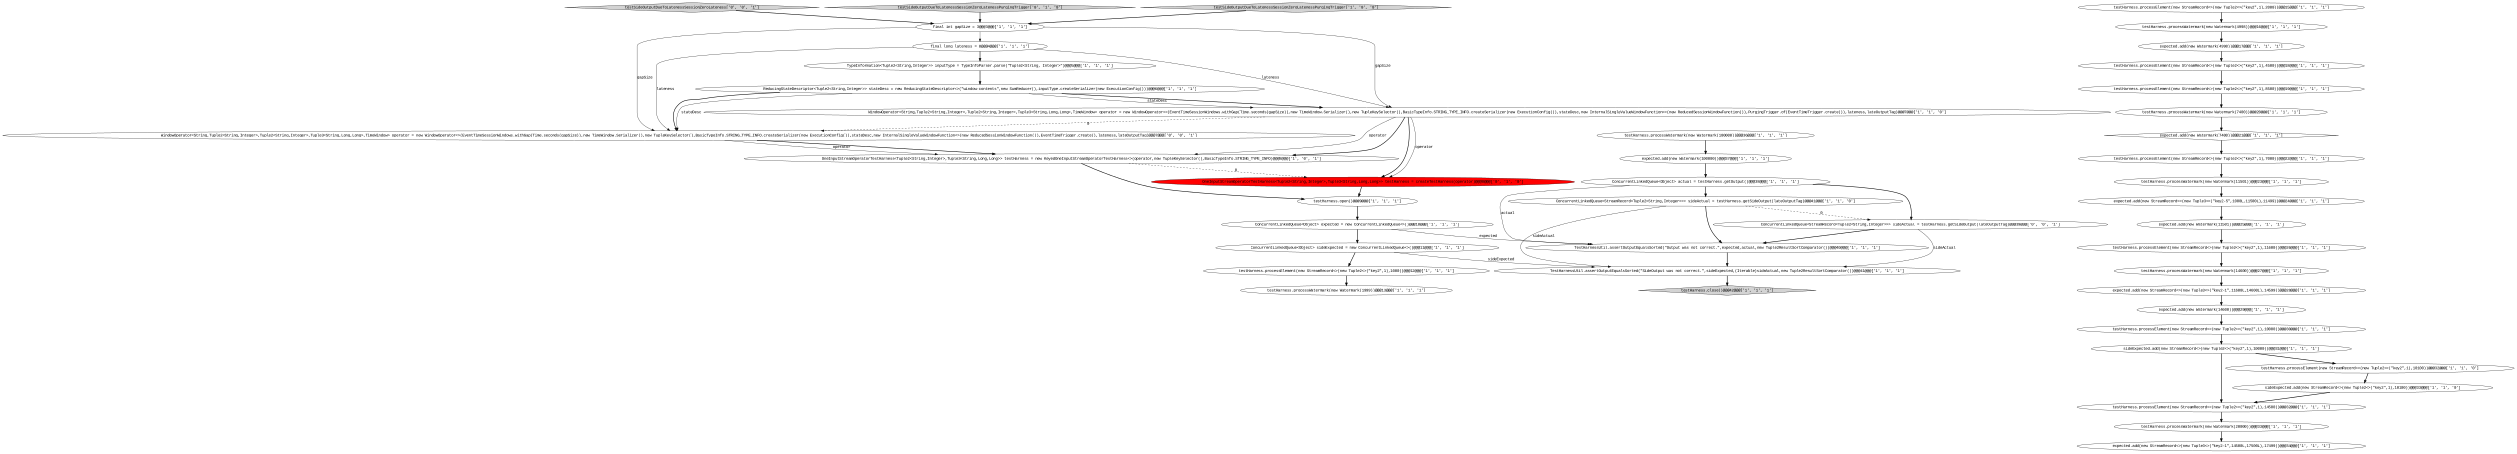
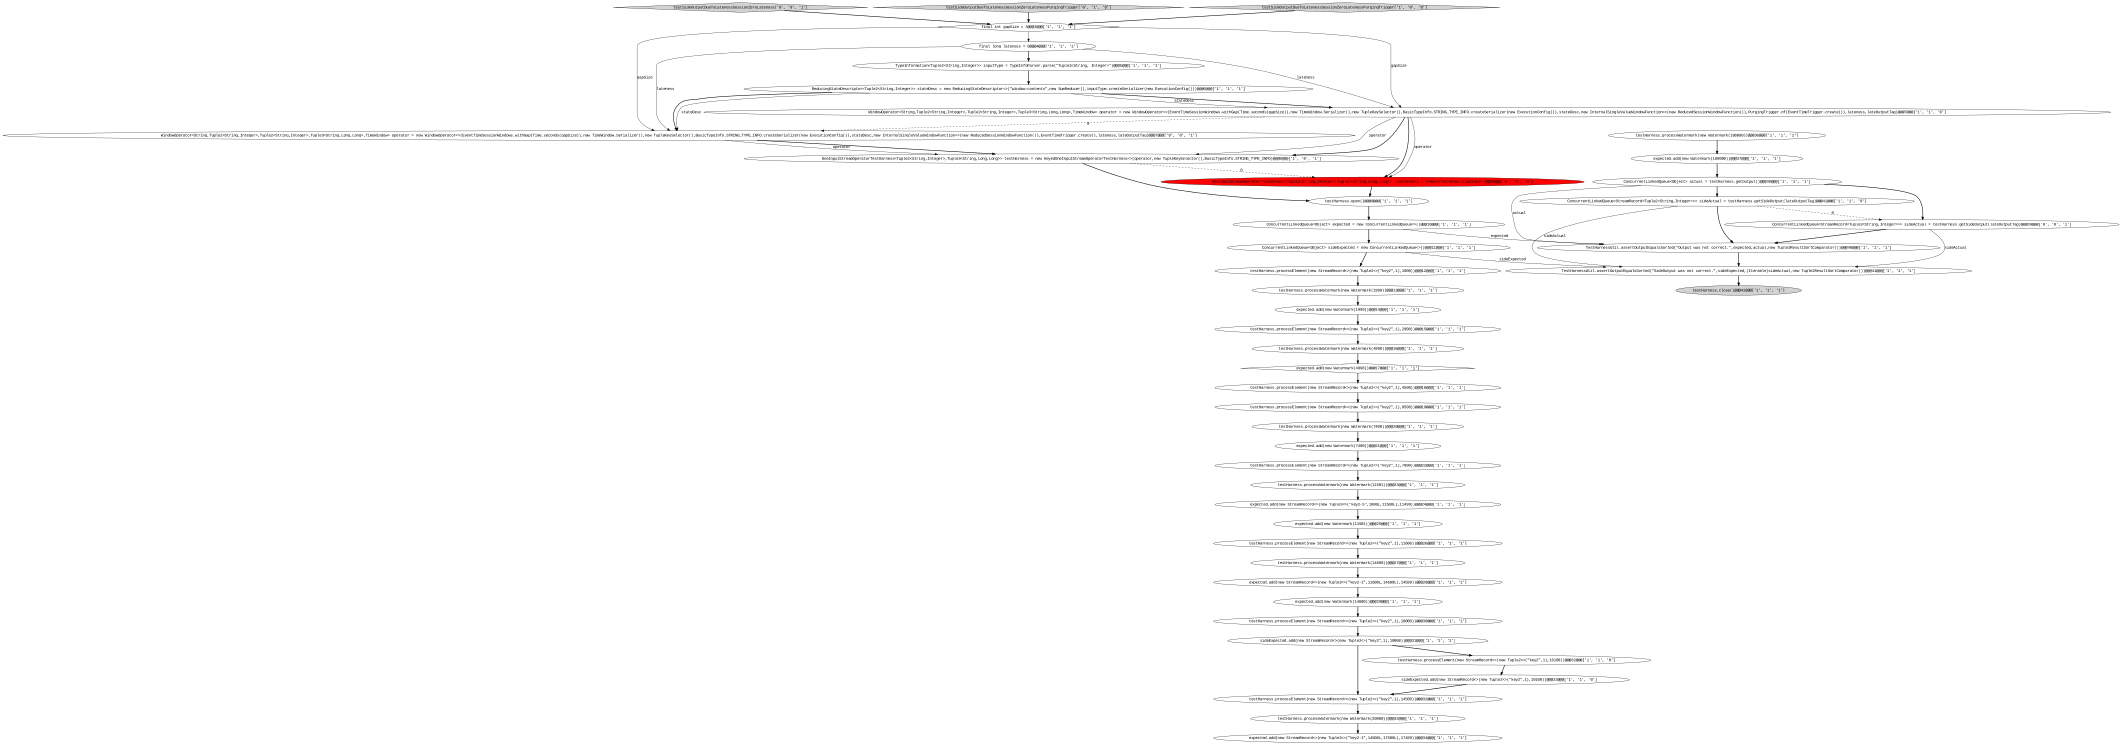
node "final int gapSize = 3@@@3@@@['1', '1', '1']": shape ellipse -> diamond
node "expected.add(new Watermark(4998))@@@17@@@['1', '1', '1']": shape ellipse -> diamond
node "expected.add(new Watermark(7400))@@@21@@@['1', '1', '1']": shape diamond -> ellipse
node "testHarness.close()@@@42@@@['1', '1', '1']": shape diamond -> ellipse
node "expected.add(new Watermark(1999))@@@14@@@['1', '1', '1']": added
